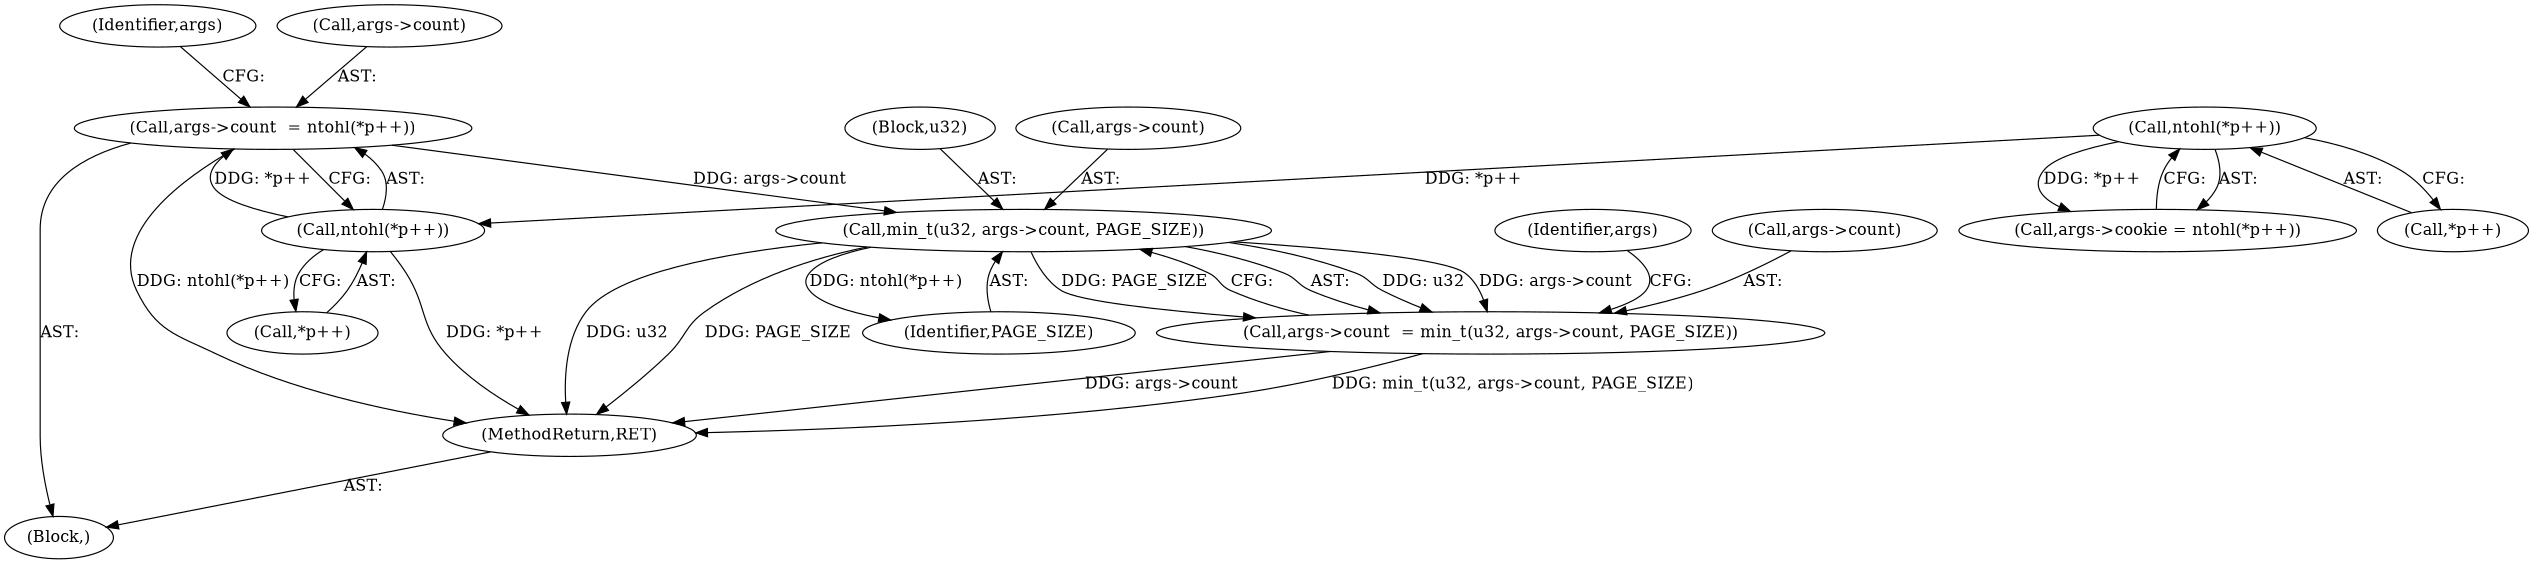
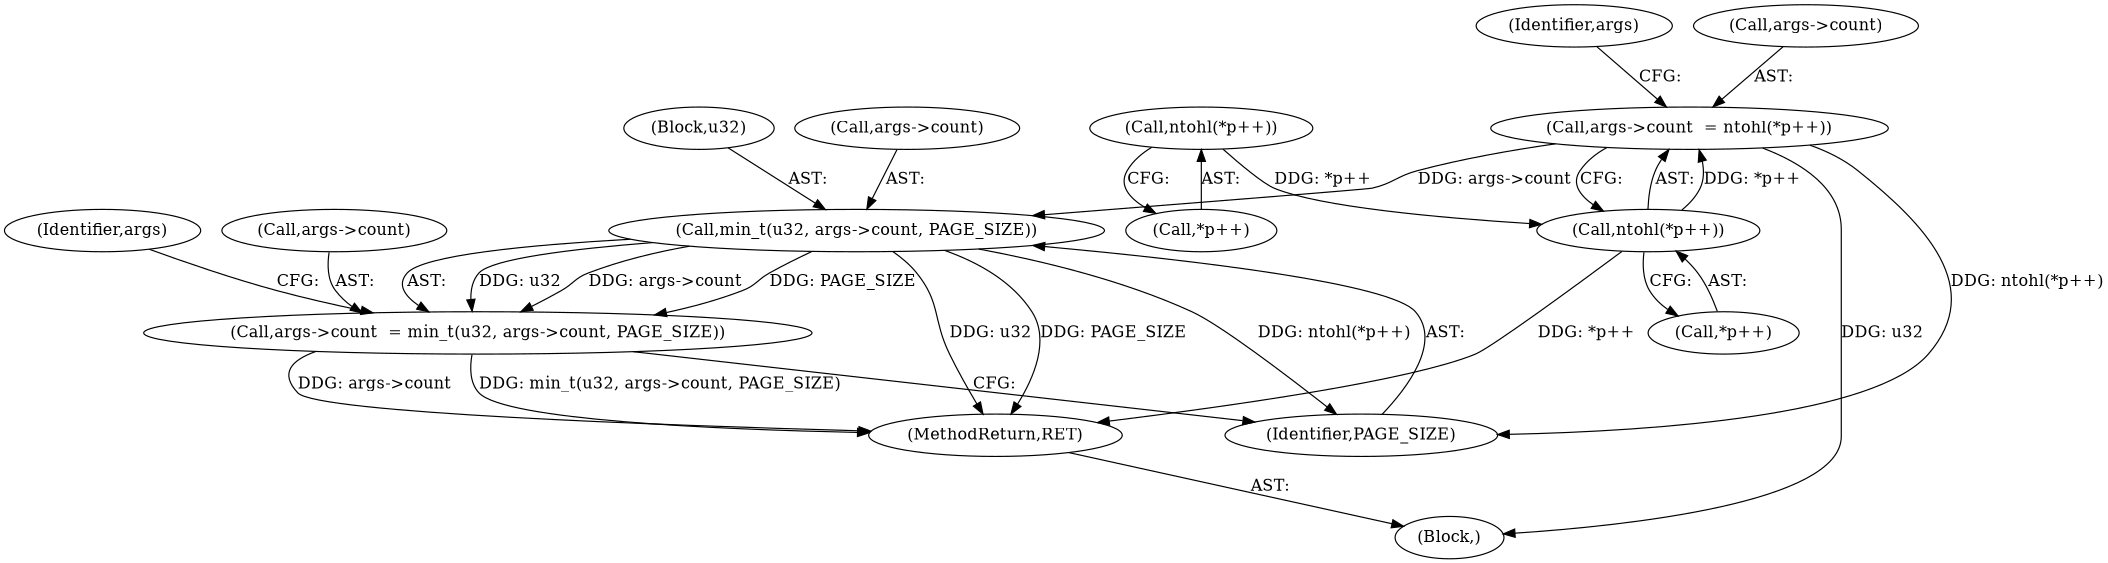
node "(Call,args->cookie = ntohl(*p++))": removed
edge "(Call,args->count  = min_t(u32, args->count, PAGE_SIZE))" -> "(Call,min_t(u32, args->count, PAGE_SIZE))": now "(Call,args->count  = min_t(u32, args->count, PAGE_SIZE))" -> "(Identifier,PAGE_SIZE)"
edge "(Call,args->count  = ntohl(*p++))" -> "(Block,)": label "AST: " -> "DDG: u32"
edge "(Call,args->count  = ntohl(*p++))" -> "(MethodReturn,RET)": now "(Call,args->count  = ntohl(*p++))" -> "(Identifier,PAGE_SIZE)"
